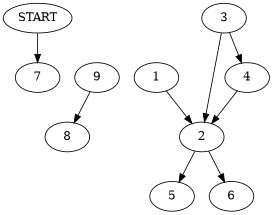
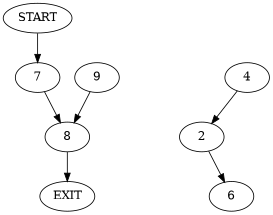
node "3": removed
node "1": removed
edge "7" -> "8": added
node "EXIT": added
node "5": removed
